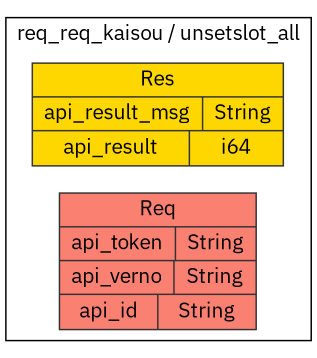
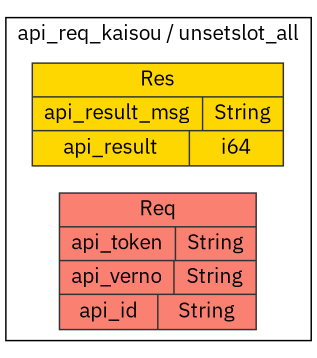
cluster "req_req_kaisou / unsetslot_all": label "req_req_kaisou / unsetslot_all" -> "api_req_kaisou / unsetslot_all"
